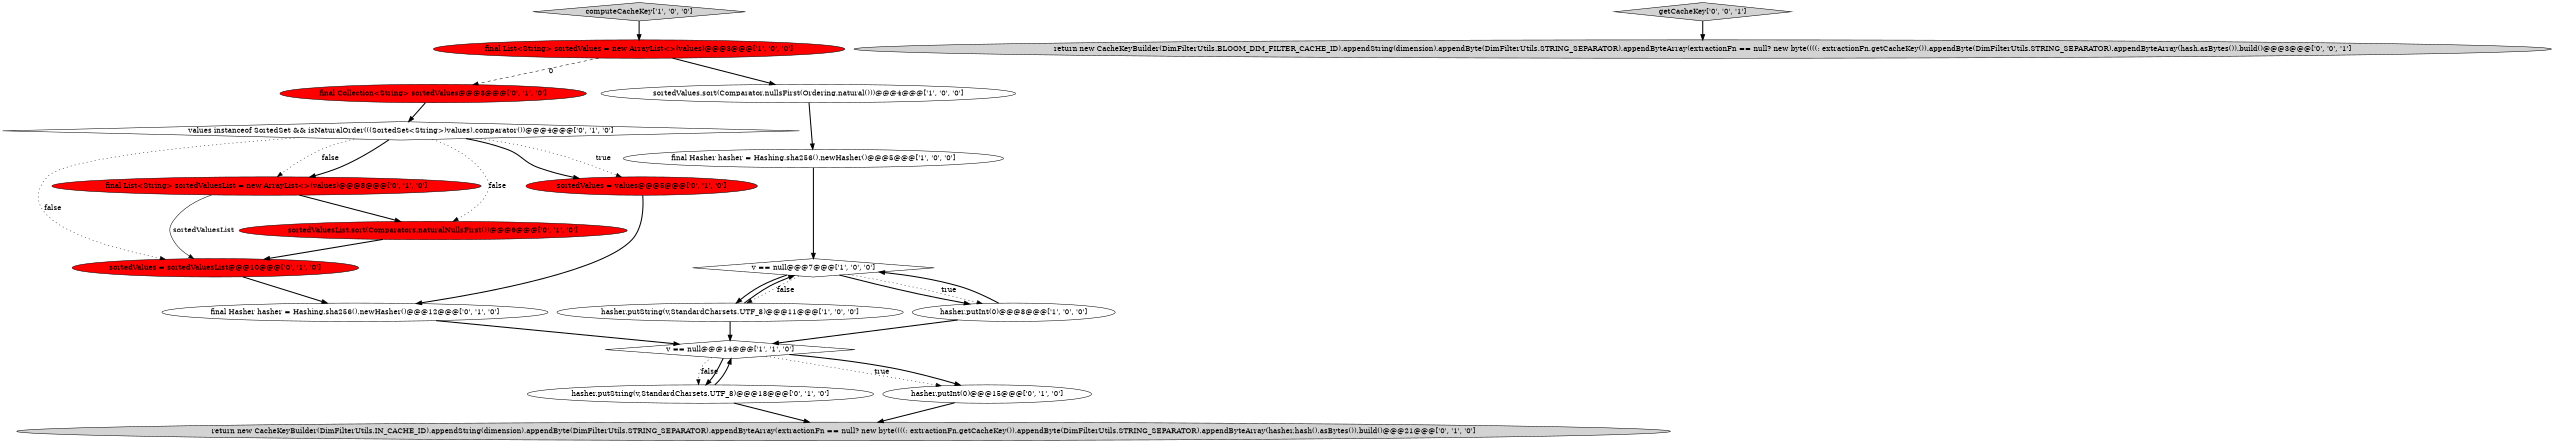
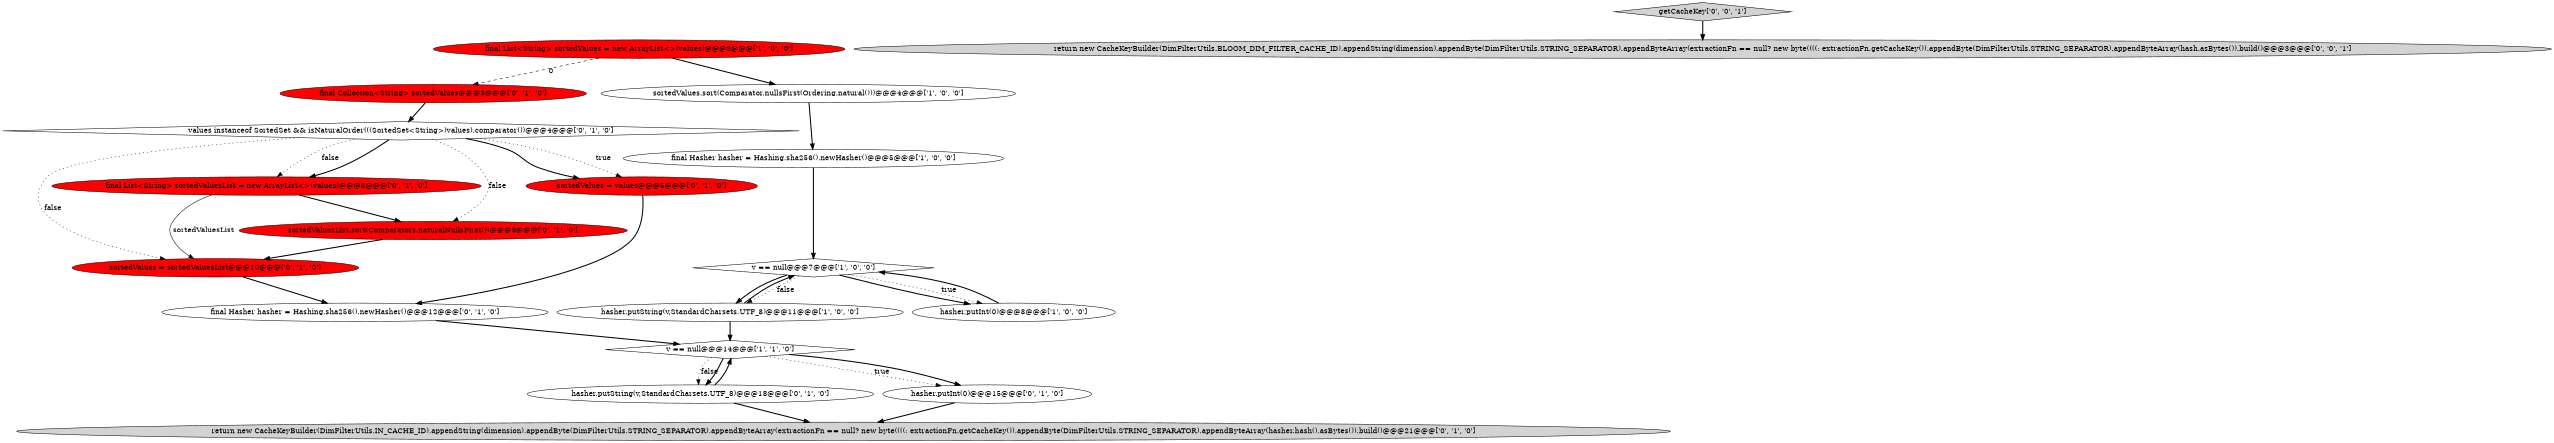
node "computeCacheKey['1', '0', '0']": removed
edge "hasher.putInt(0)@@@8@@@['1', '0', '0']" -> "v == null@@@14@@@['1', '1', '0']": removed
